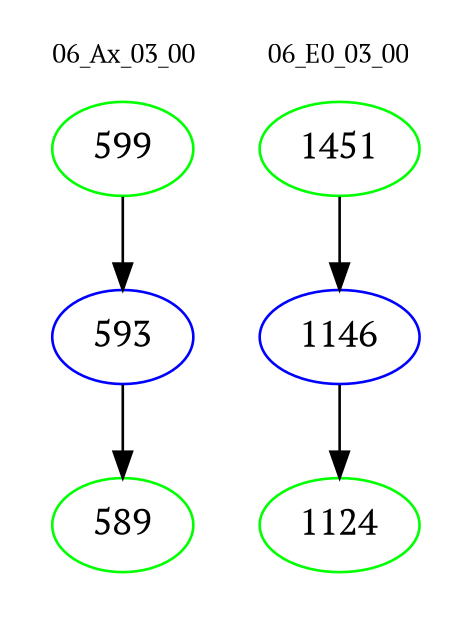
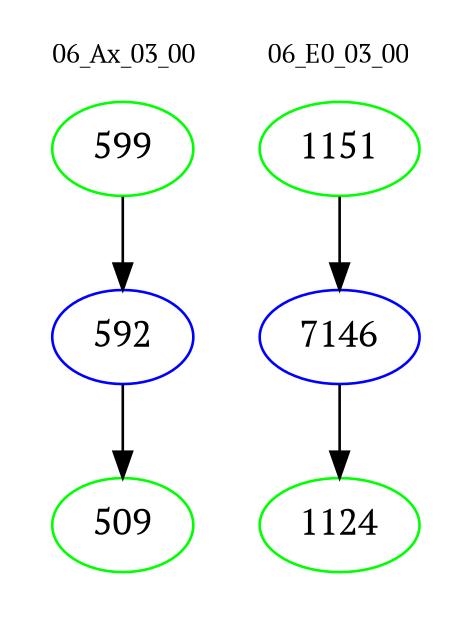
node "1451": label "1451" -> "1151"
node "593": label "593" -> "592"
node "1146": label "1146" -> "7146"
node "589": label "589" -> "509"
